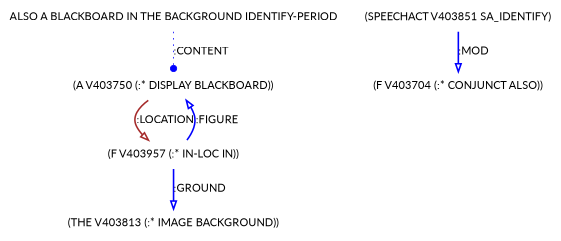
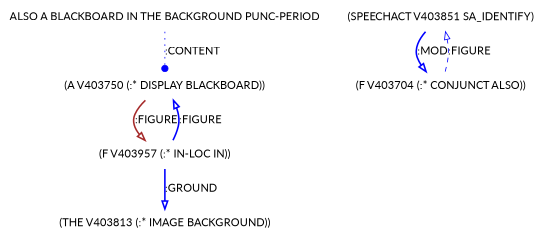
node "ALSO A BLACKBOARD IN THE BACKGROUND IDENTIFY-PERIOD": label "ALSO A BLACKBOARD IN THE BACKGROUND IDENTIFY-PERIOD" -> "ALSO A BLACKBOARD IN THE BACKGROUND PUNC-PERIOD"
edge "(F V403704 (:* CONJUNCT ALSO))" -> "(SPEECHACT V403851 SA_IDENTIFY)": added, label ":FIGURE"
edge "(A V403750 (:* DISPLAY BLACKBOARD))" -> "(F V403957 (:* IN-LOC IN))": label ":LOCATION" -> ":FIGURE"
